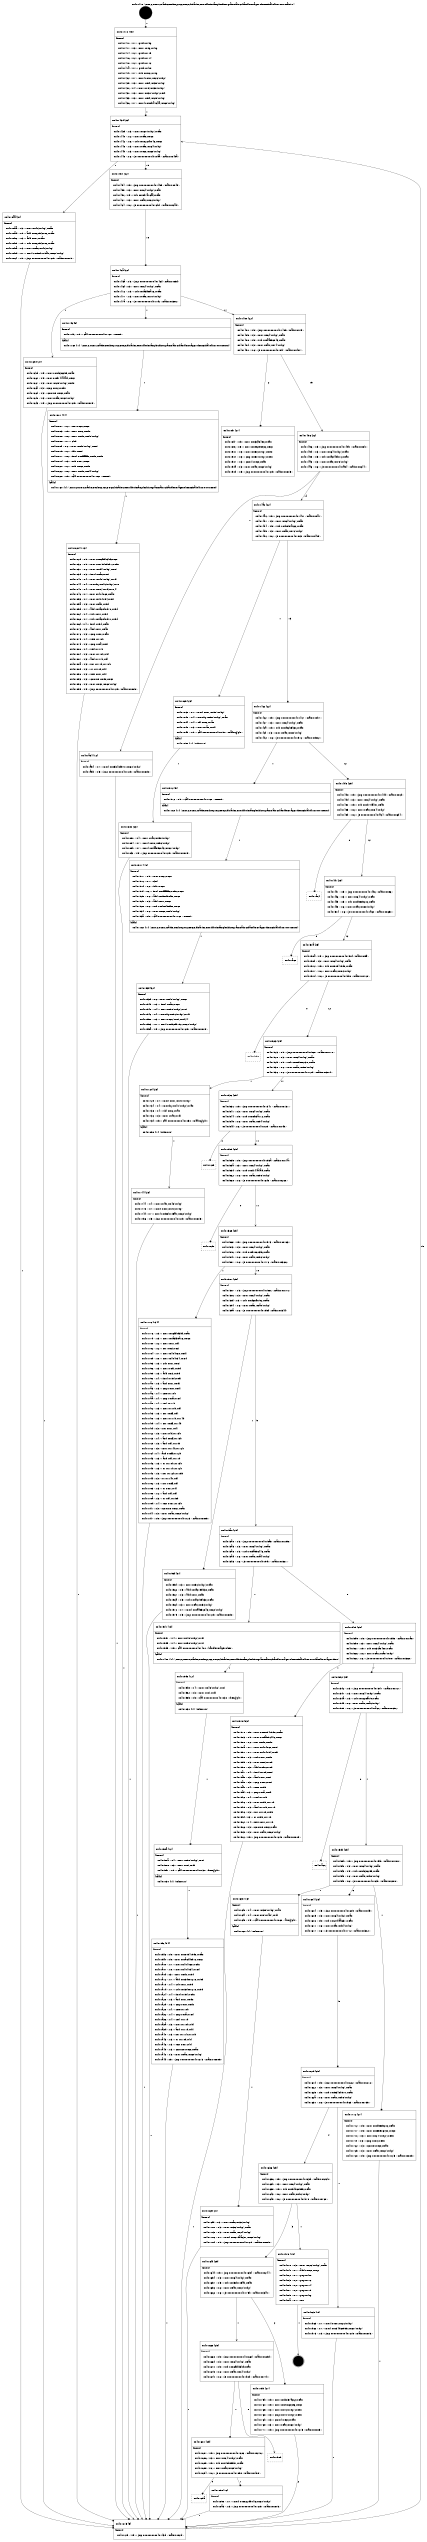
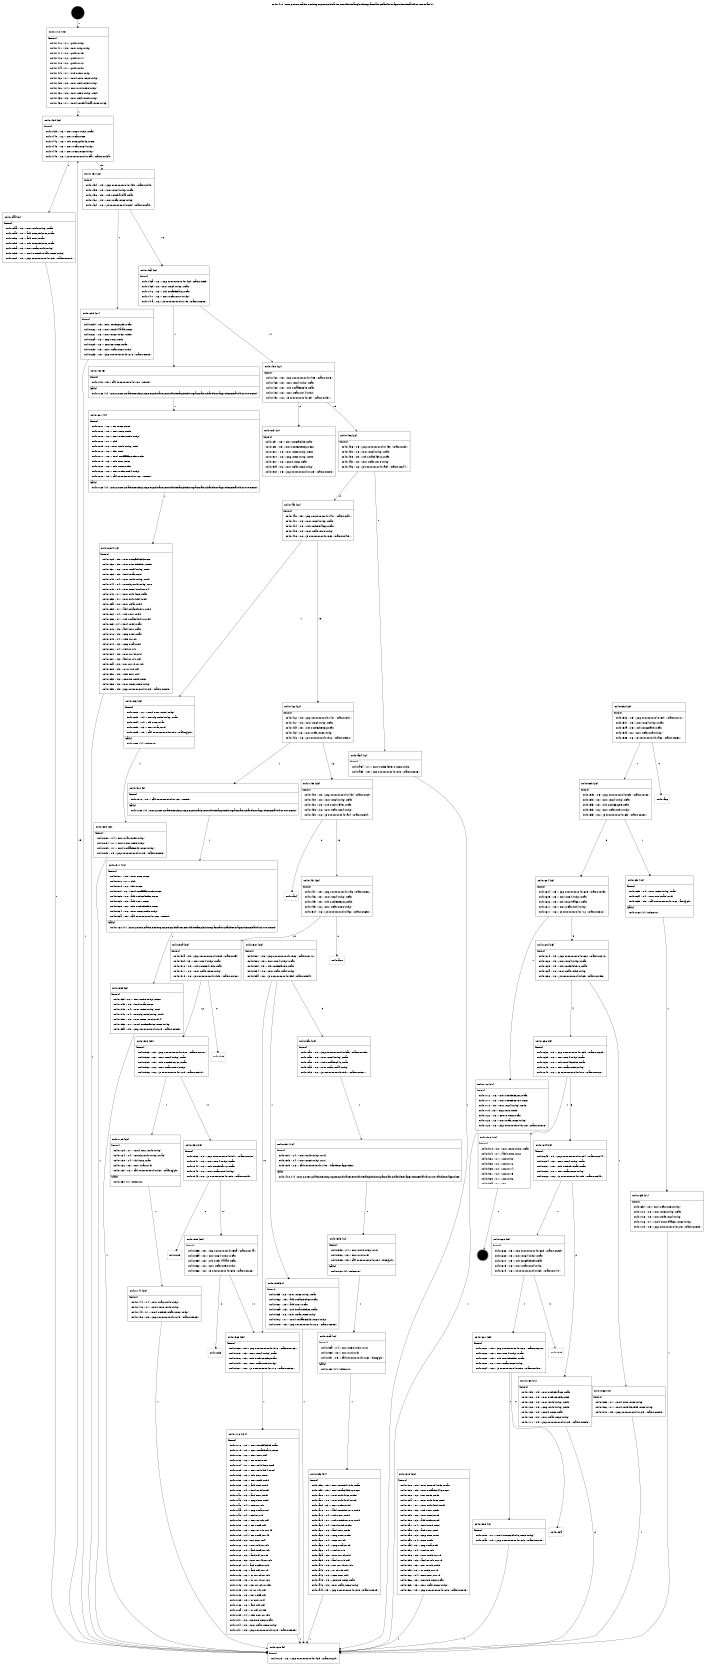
edge "0x40146a [22]" -> "0x4016bd [27]": now "0x401454 [22]" -> "0x4016bd [27]"
edge "0x40156e [25]" -> "0x401587 [25]": reversed
node "0x4015b9 [25]": removed
edge "0x4015eb [25]" -> "0x401712 [27]": now "0x401604 [25]" -> "0x401712 [27]"
